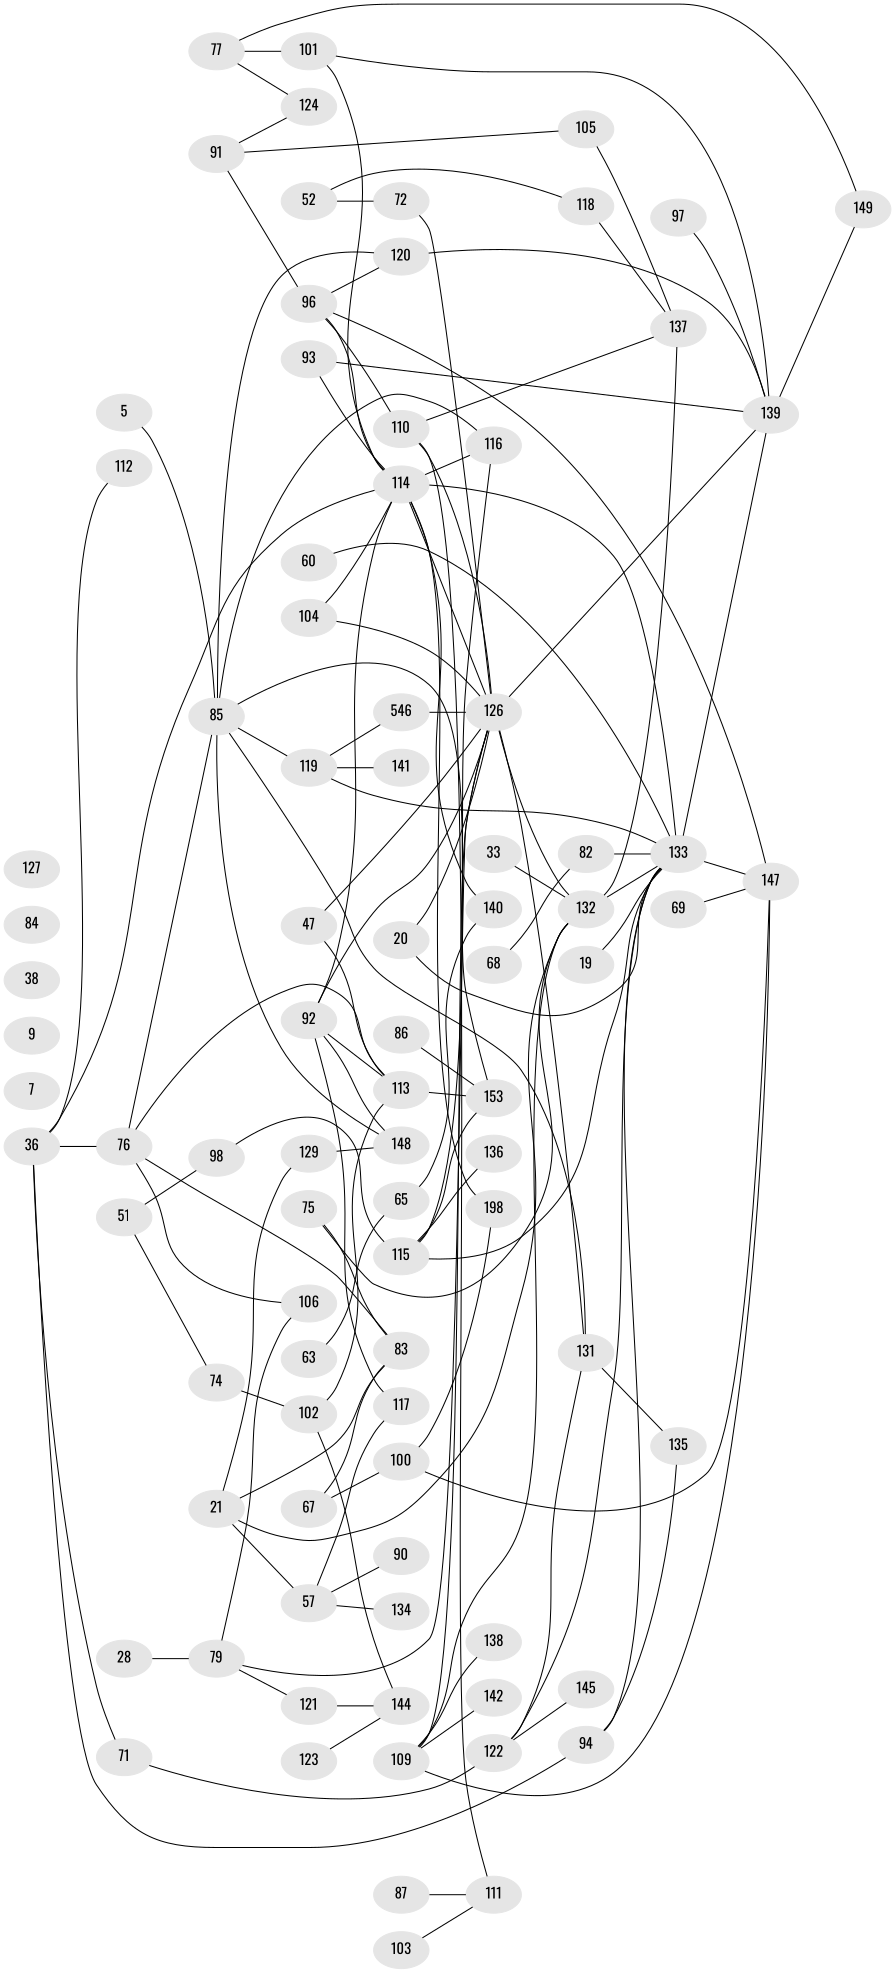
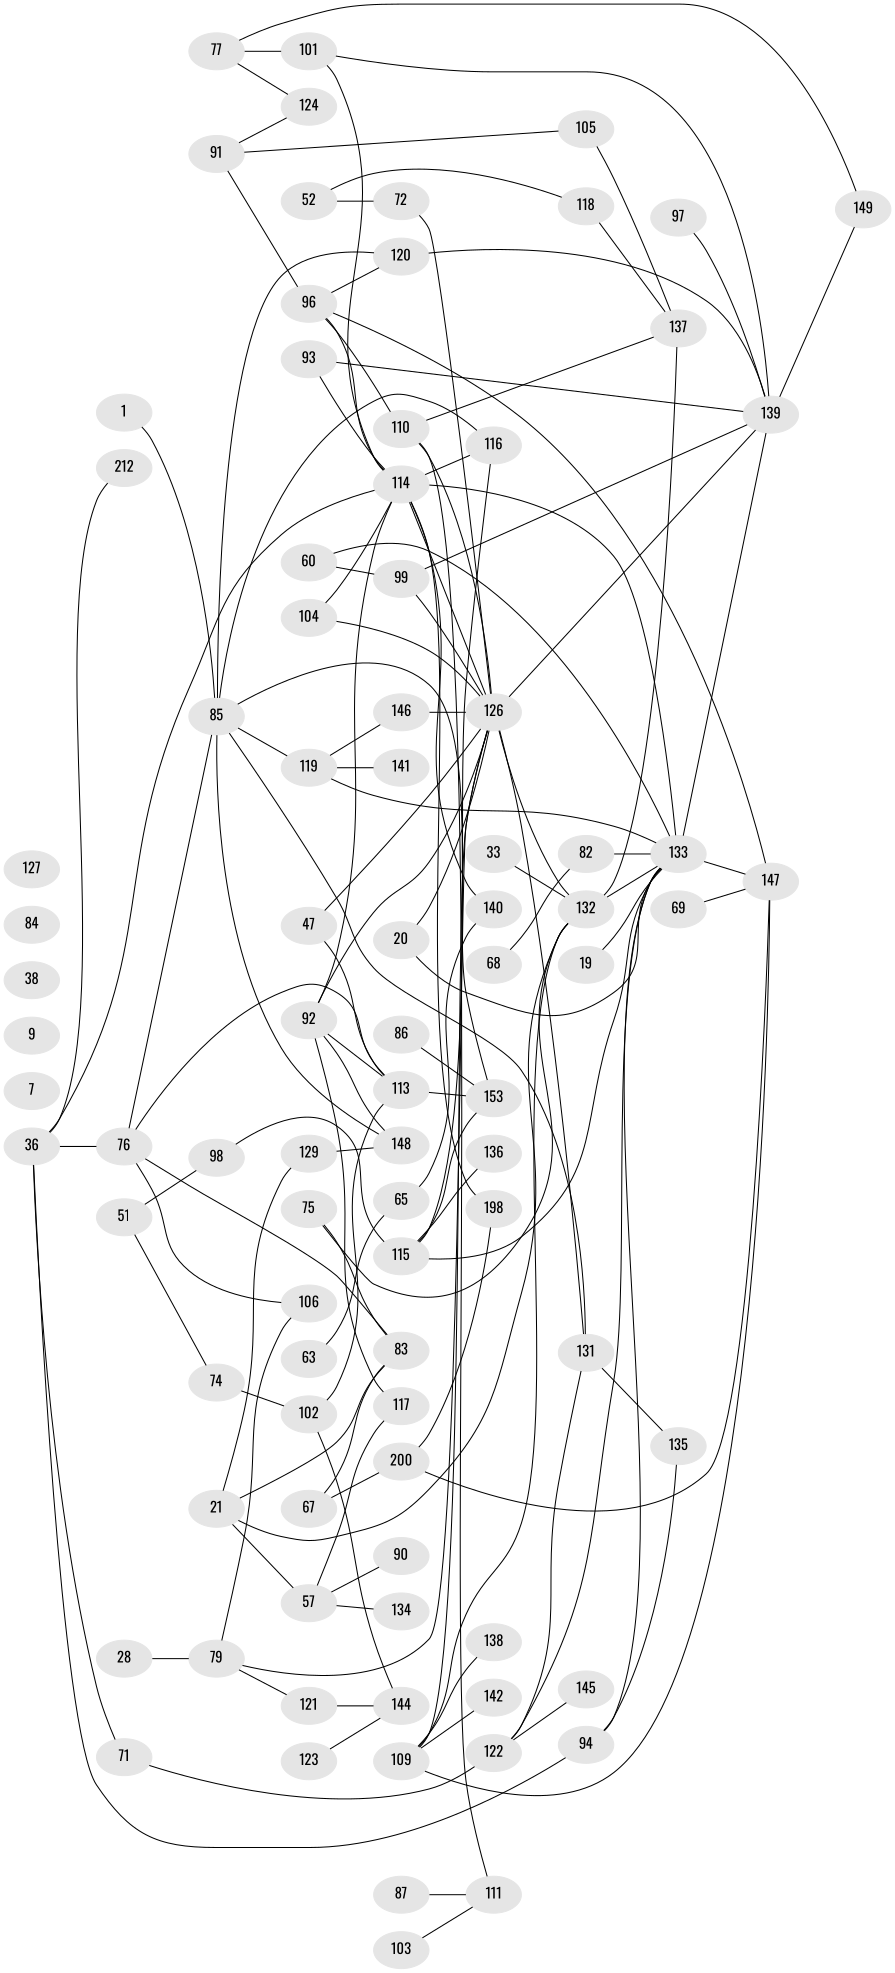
node "5": label "5" -> "1"
node "112": label "112" -> "212"
node "99": added
node "546": label "546" -> "146"
node "100": label "100" -> "200"
